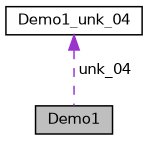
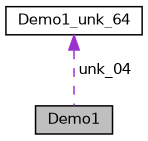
node "Demo1_unk_04": label "Demo1_unk_04" -> "Demo1_unk_64"
